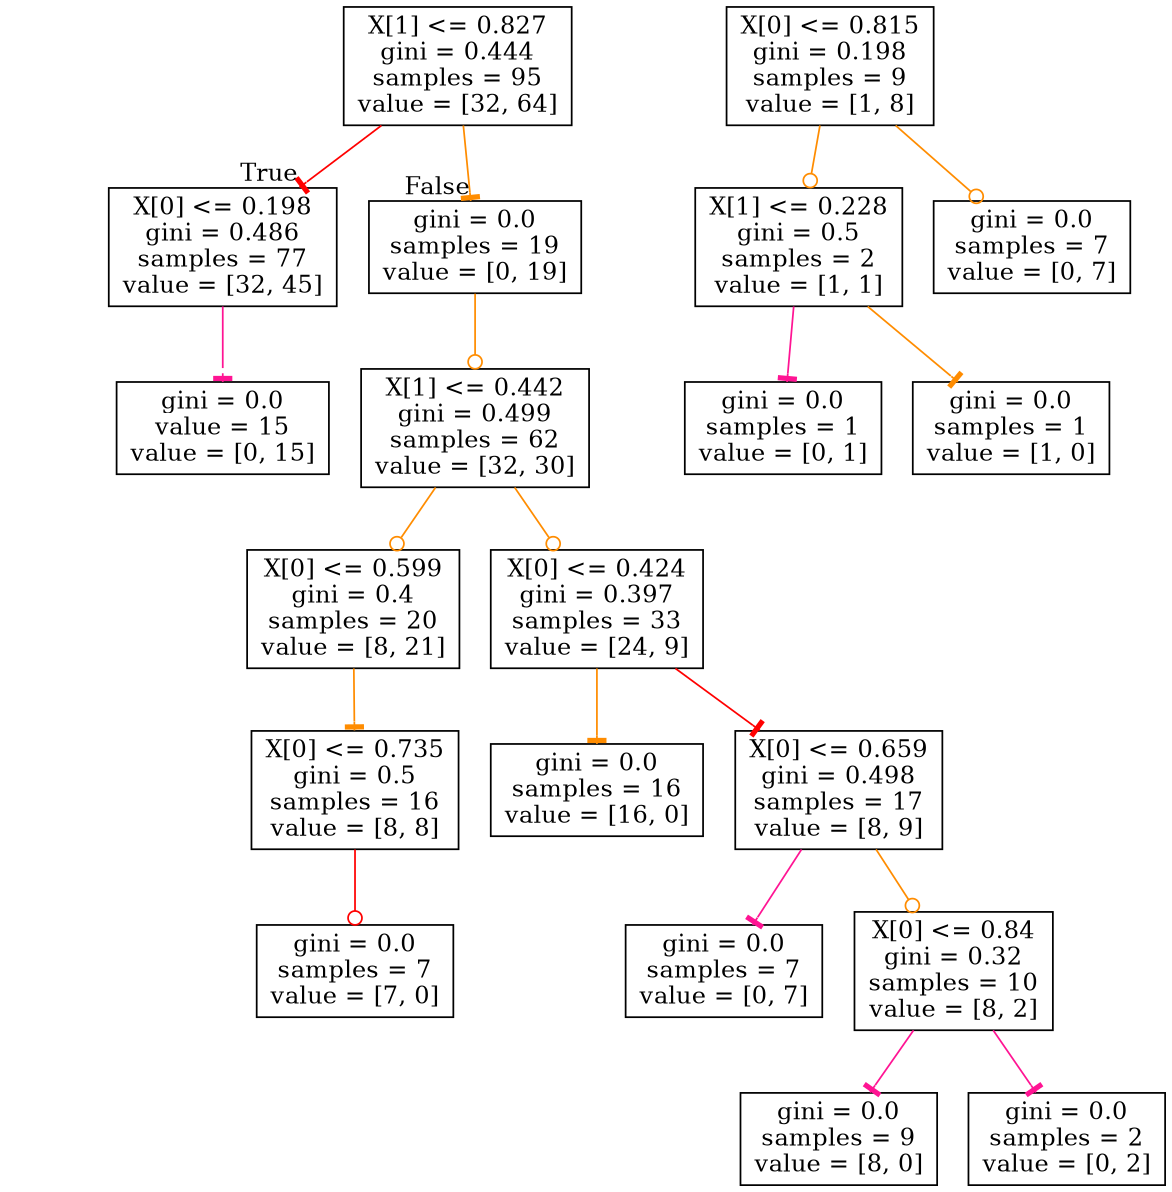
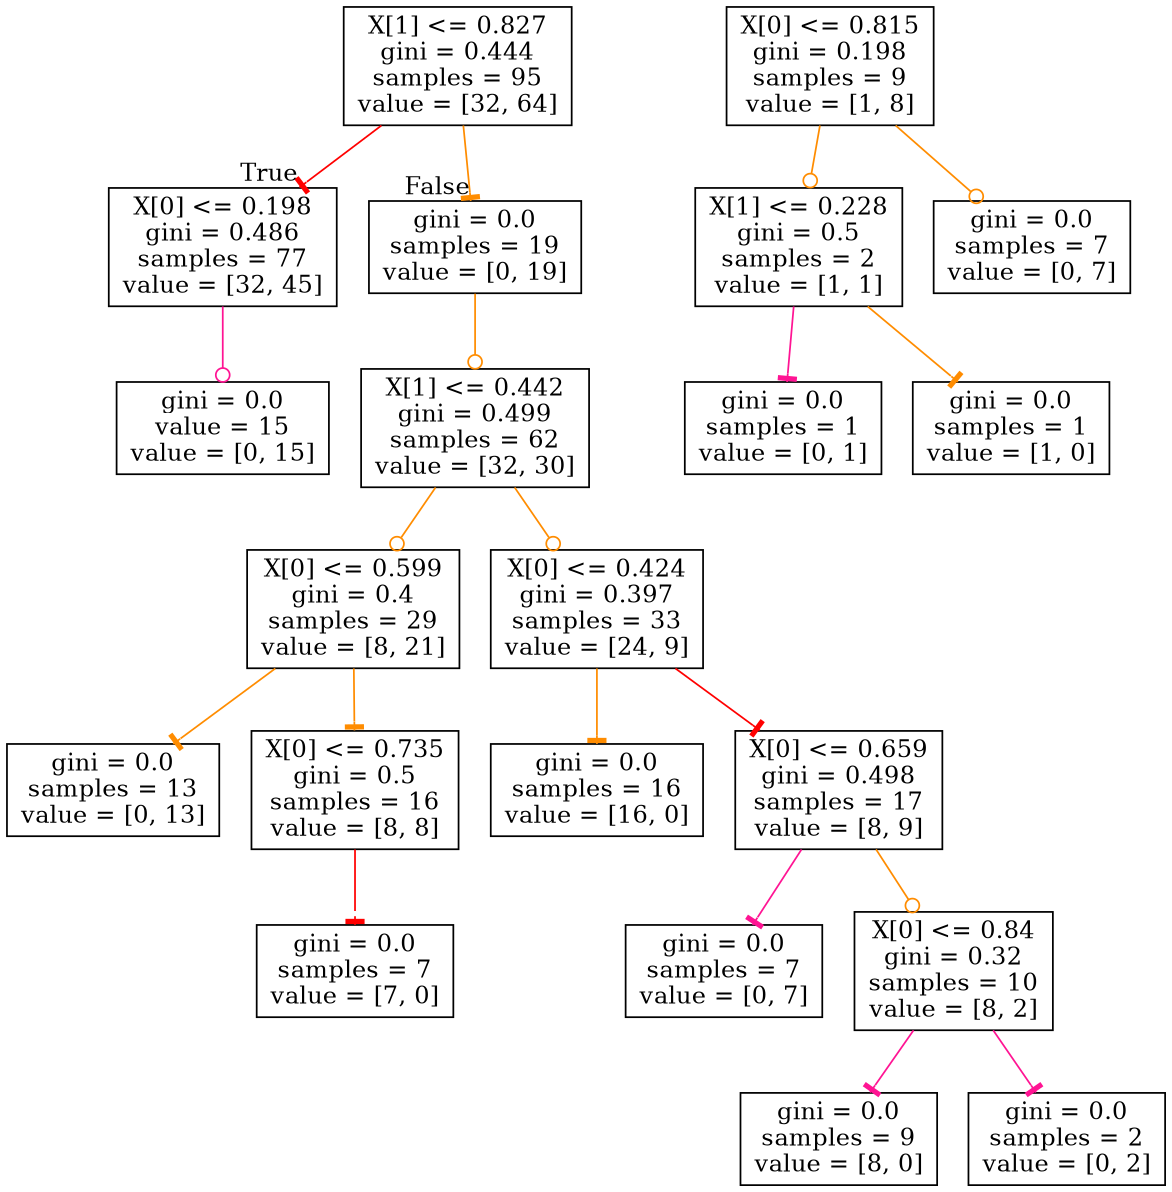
edge "X[0] <= 0.198 gini = 0.486 samples = 77 value = [32, 45]" -> "gini = 0.0 value = 15 value = [0, 15]": arrowhead tee -> odot
node "X[0] <= 0.599 gini = 0.4 samples = 20 value = [8, 21]": label "X[0] <= 0.599 gini = 0.4 samples = 20 value = [8, 21]" -> "X[0] <= 0.599 gini = 0.4 samples = 29 value = [8, 21]"
node "gini = 0.0 samples = 13 value = [0, 13]": added
edge "X[0] <= 0.735 gini = 0.5 samples = 16 value = [8, 8]" -> "gini = 0.0 samples = 7 value = [7, 0]": arrowhead odot -> tee
